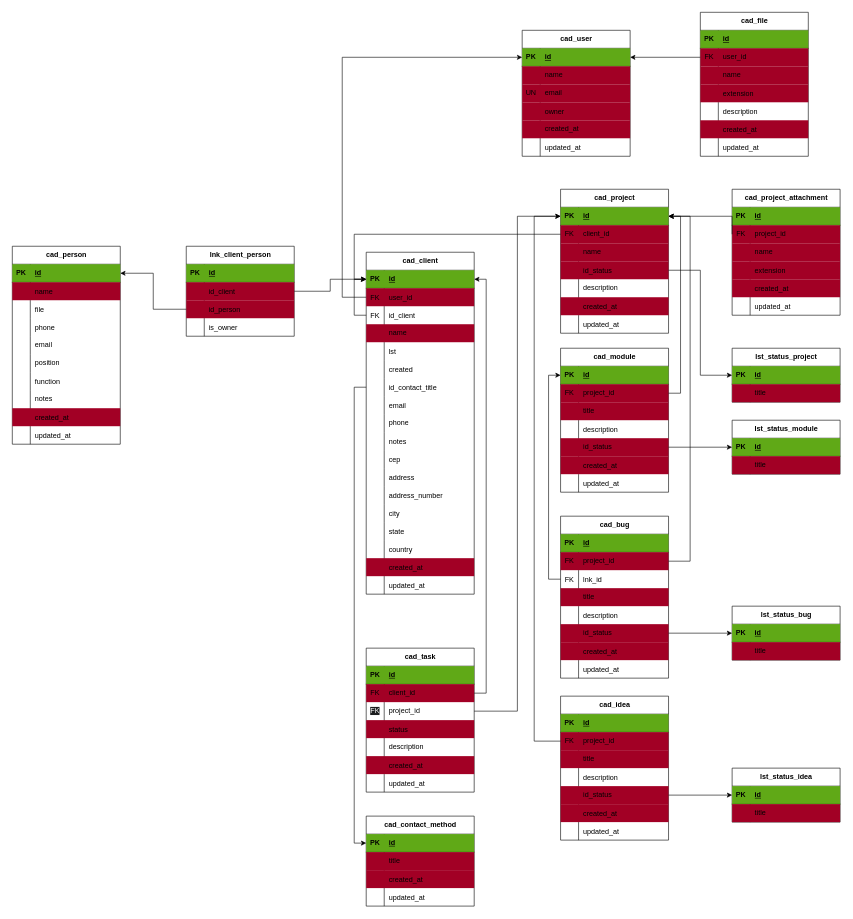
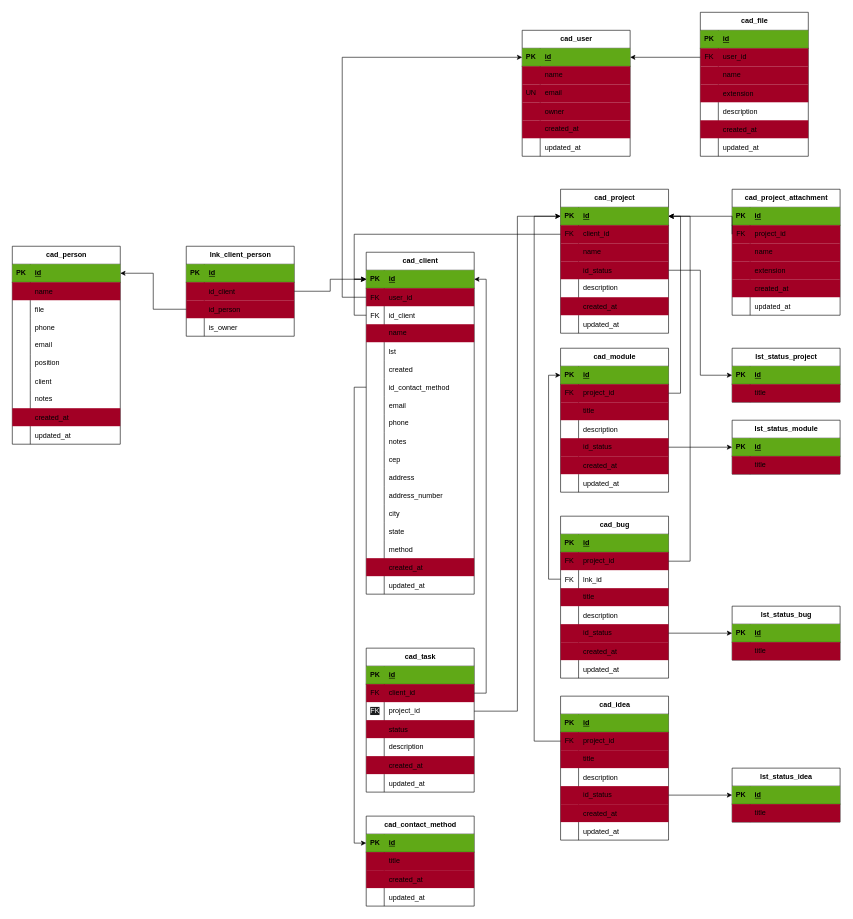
node "function": label "function" -> "client"
node "id_contact_title": label "id_contact_title" -> "id_contact_method"
node "country": label "country" -> "method"
